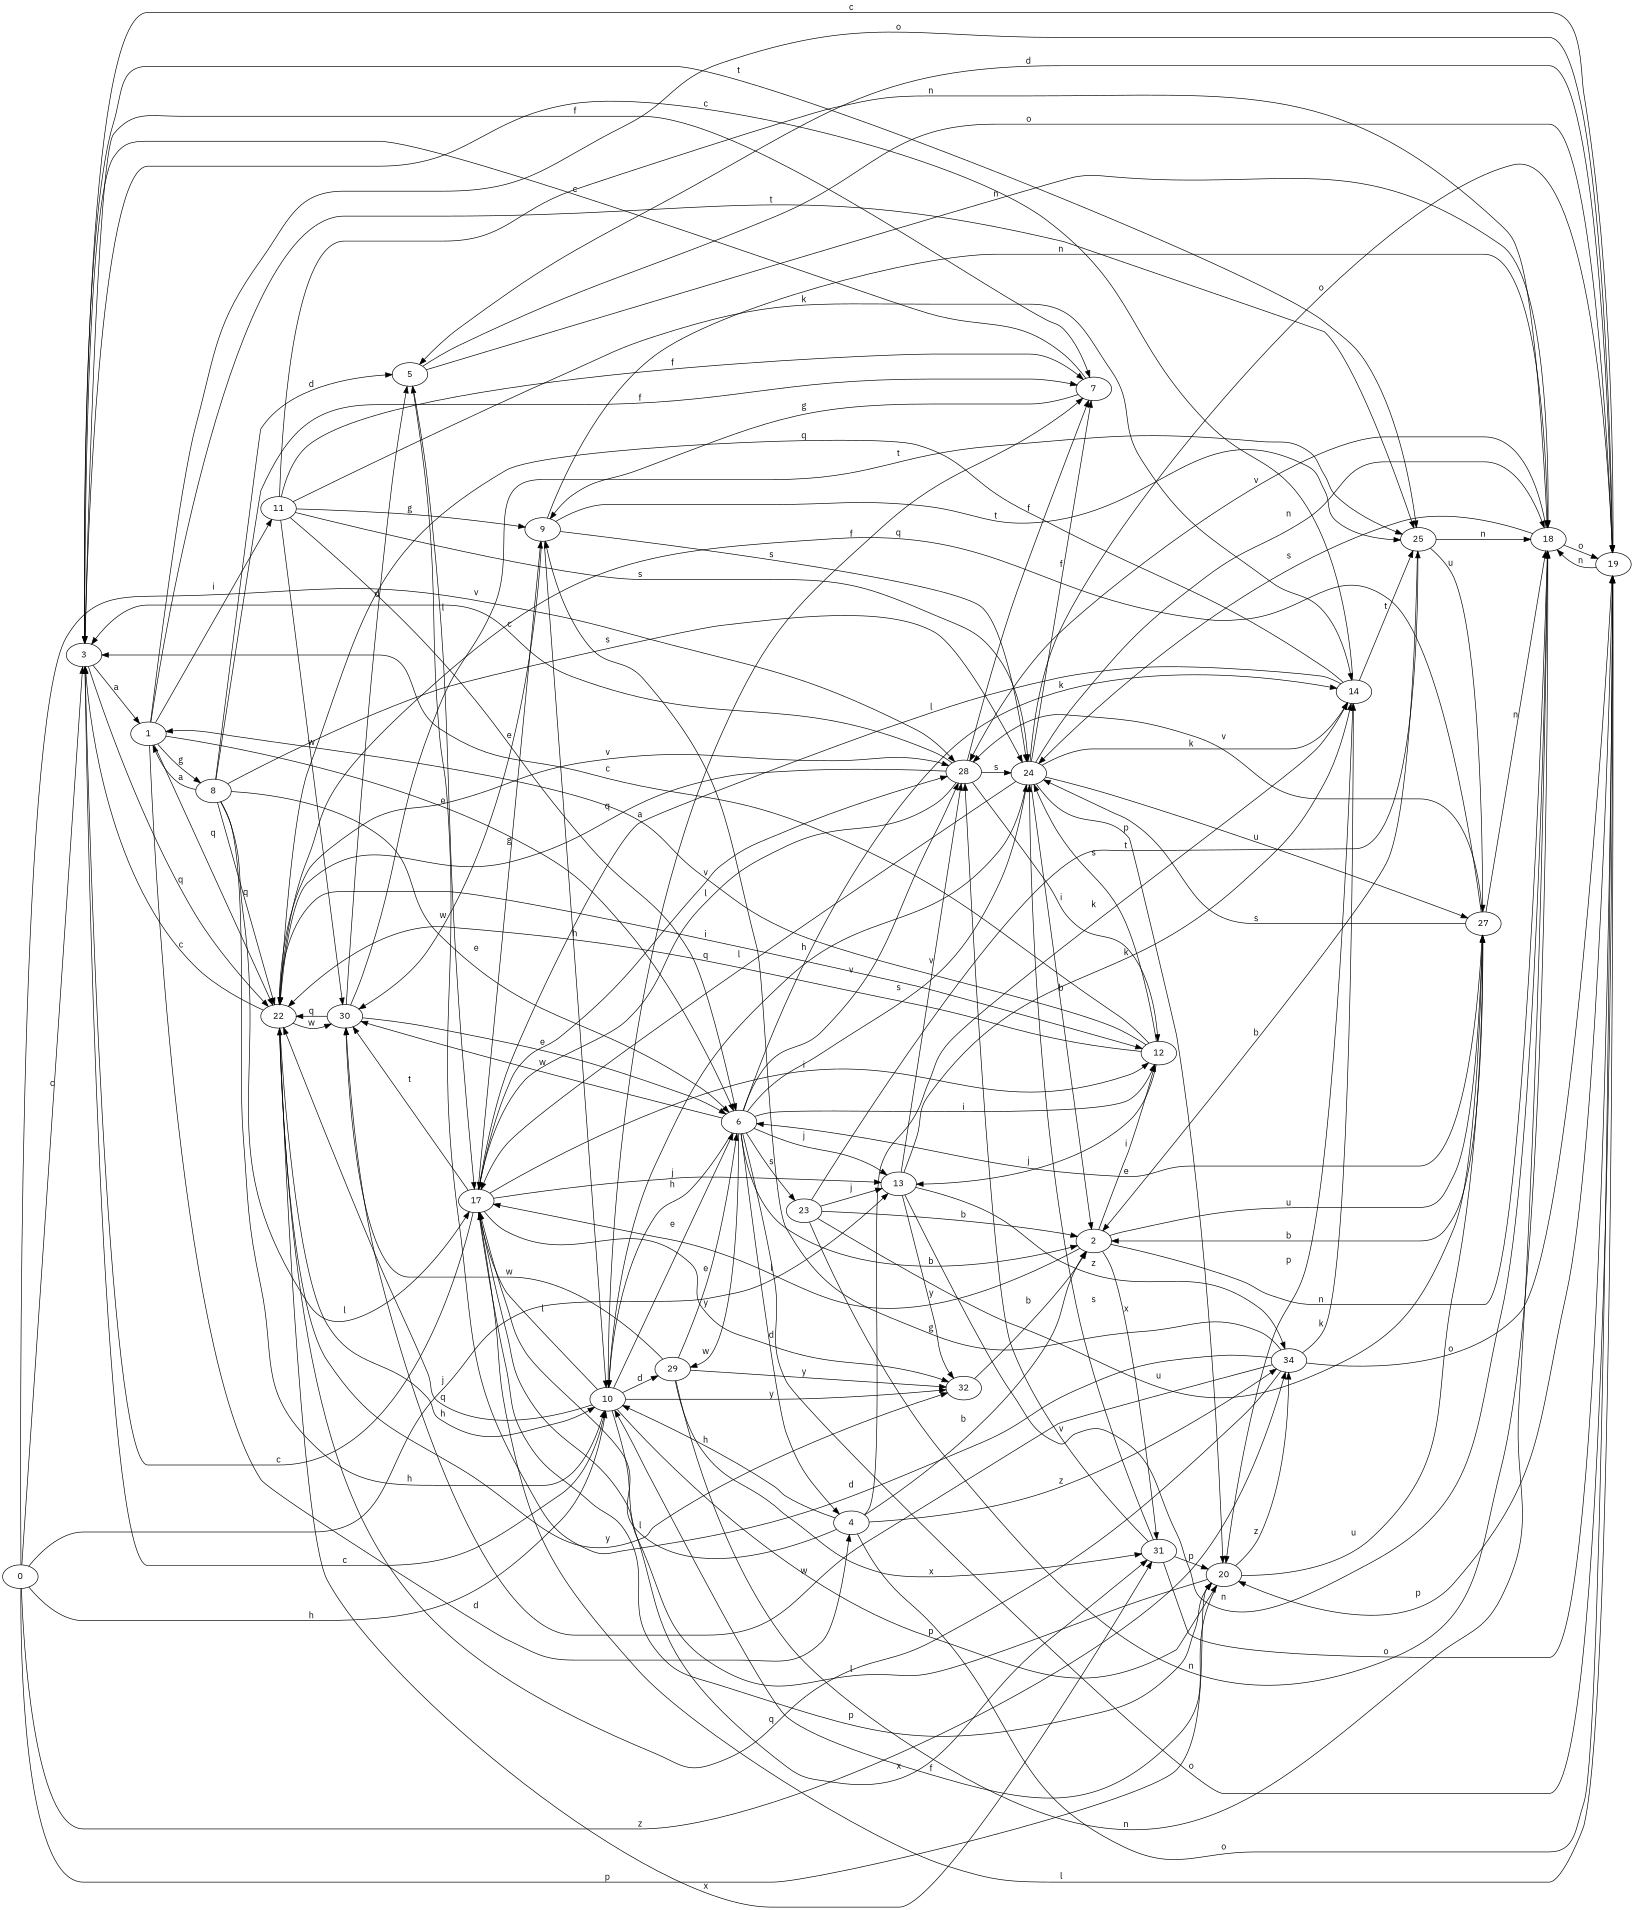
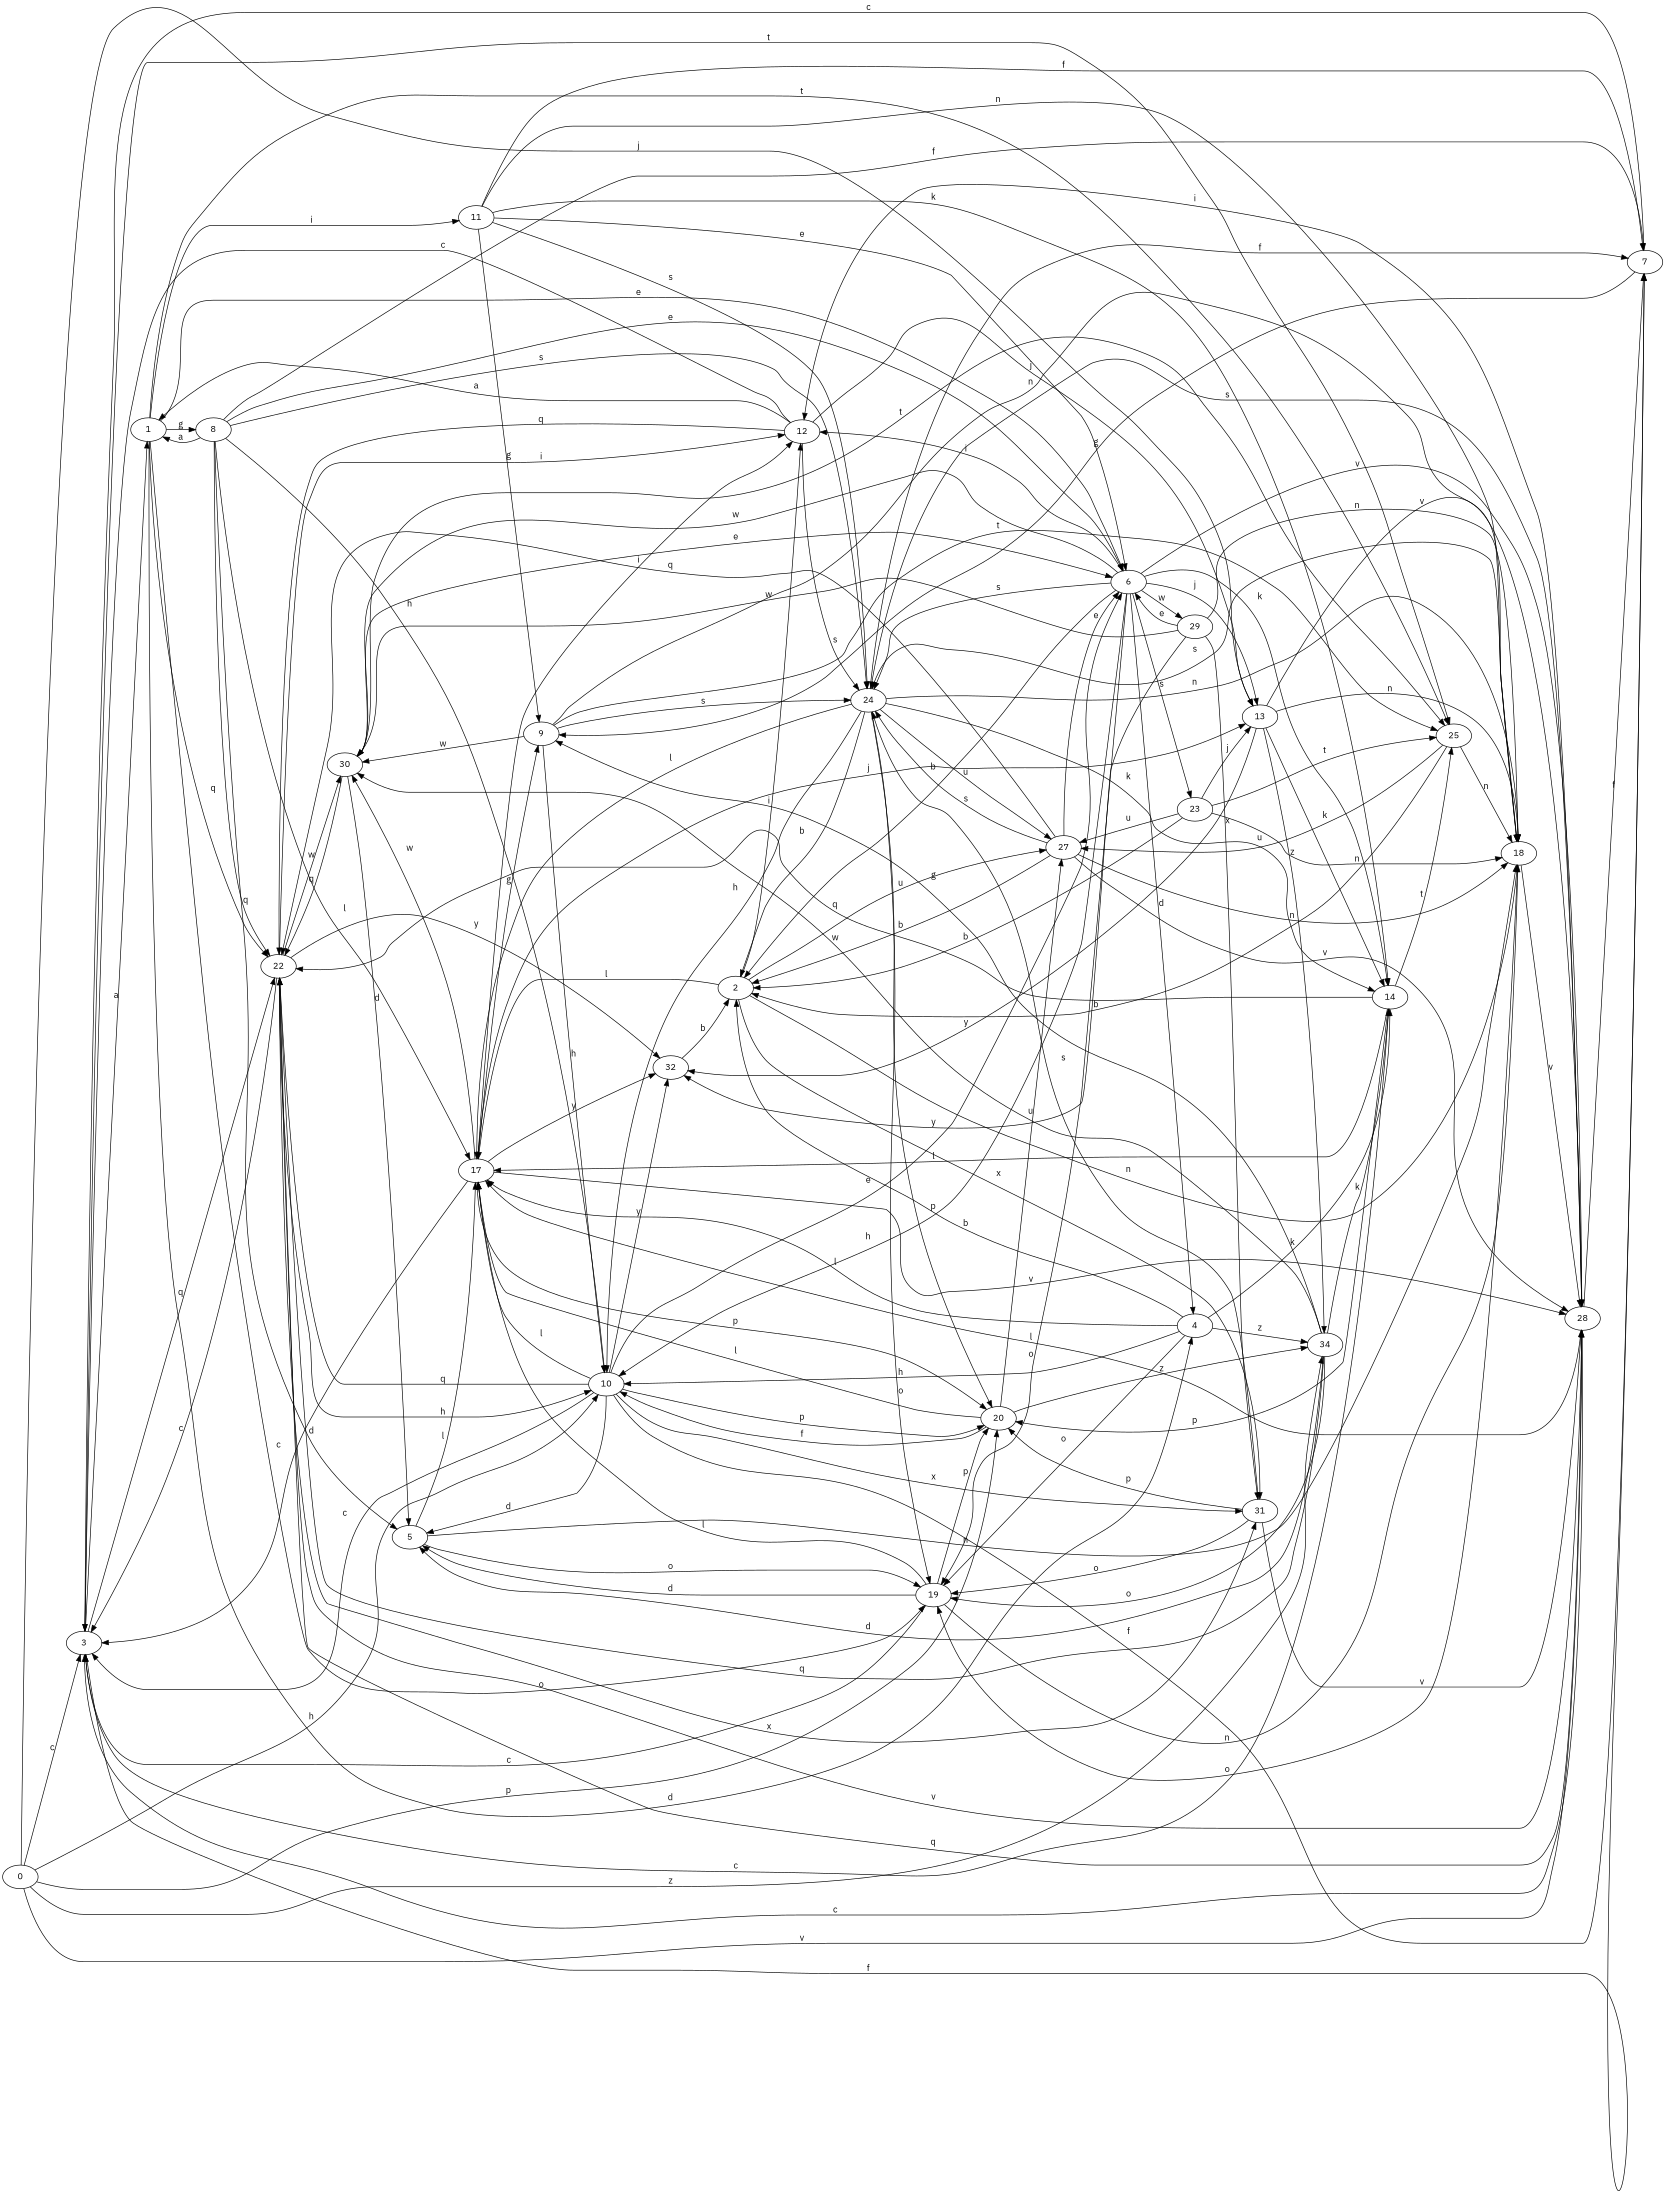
edge "11" -> "30": removed, label "w"
edge "17" -> "30": label "t" -> "w"
edge "10" -> "29": now "10" -> "5"
